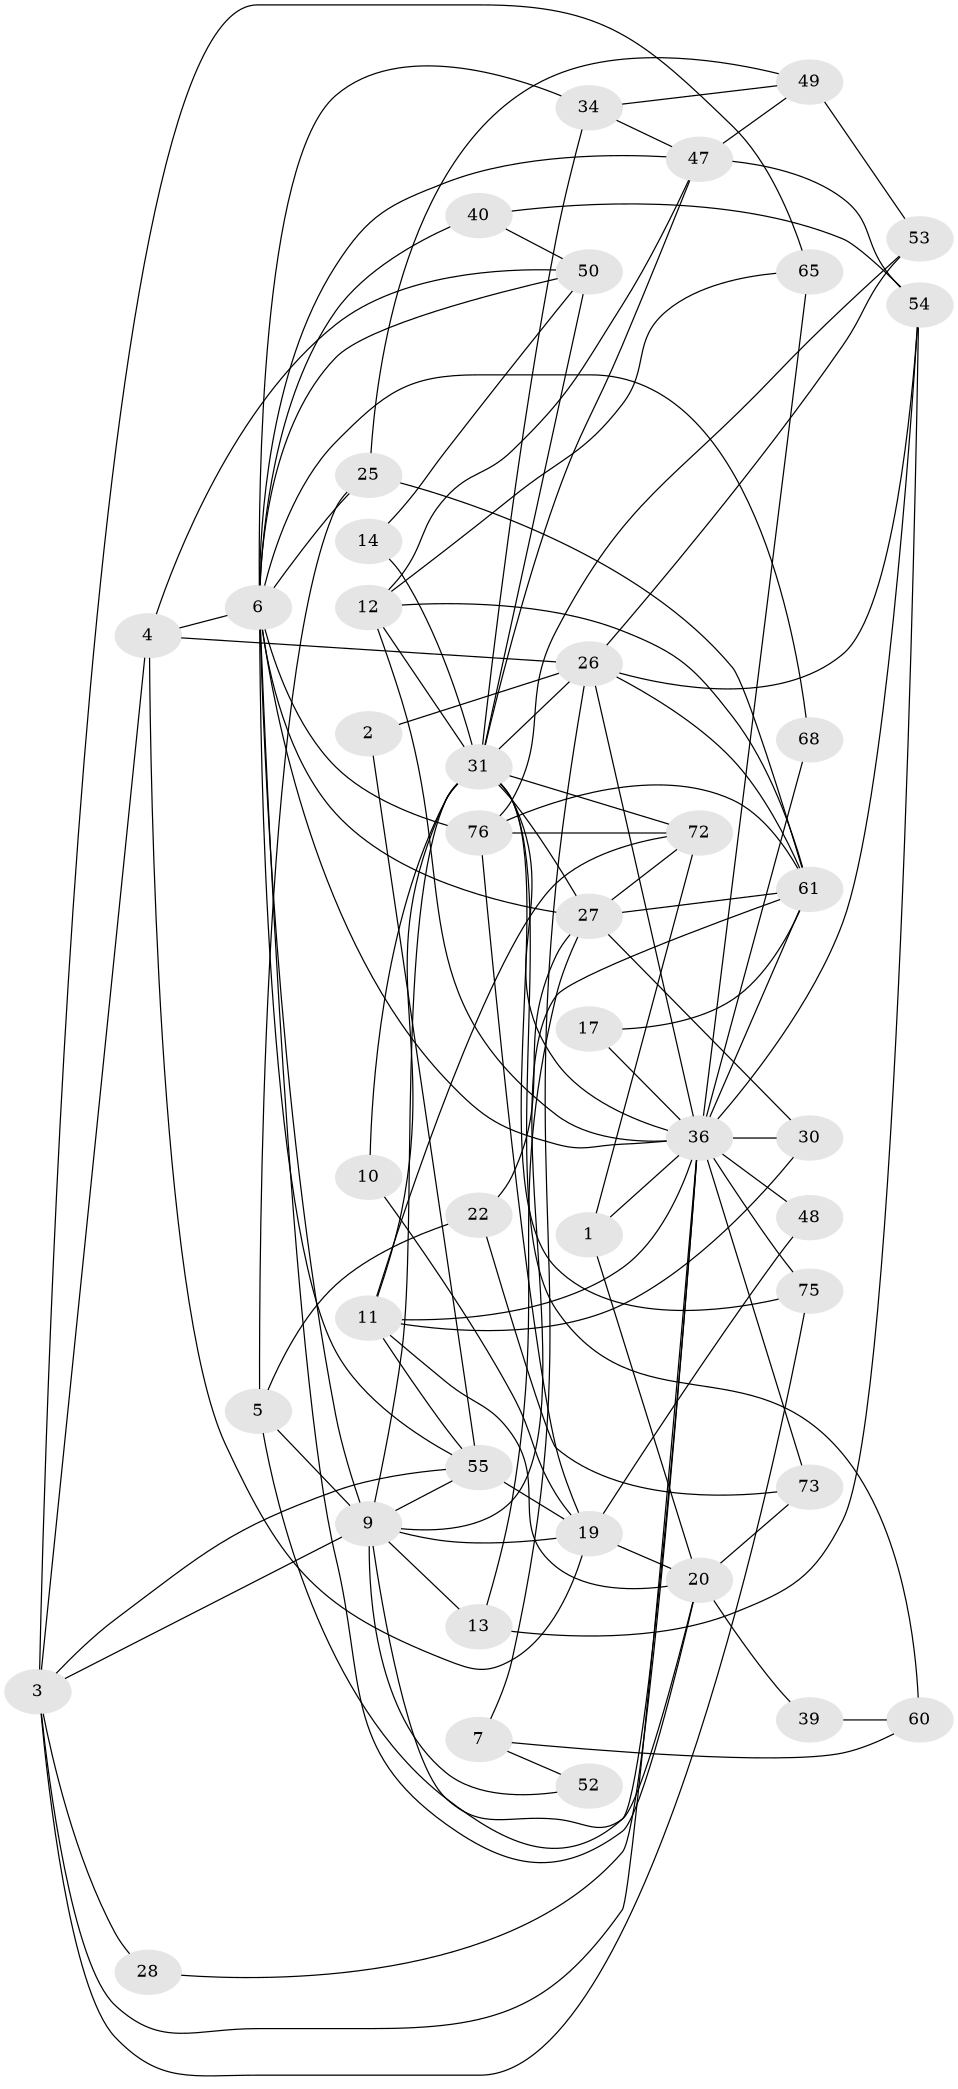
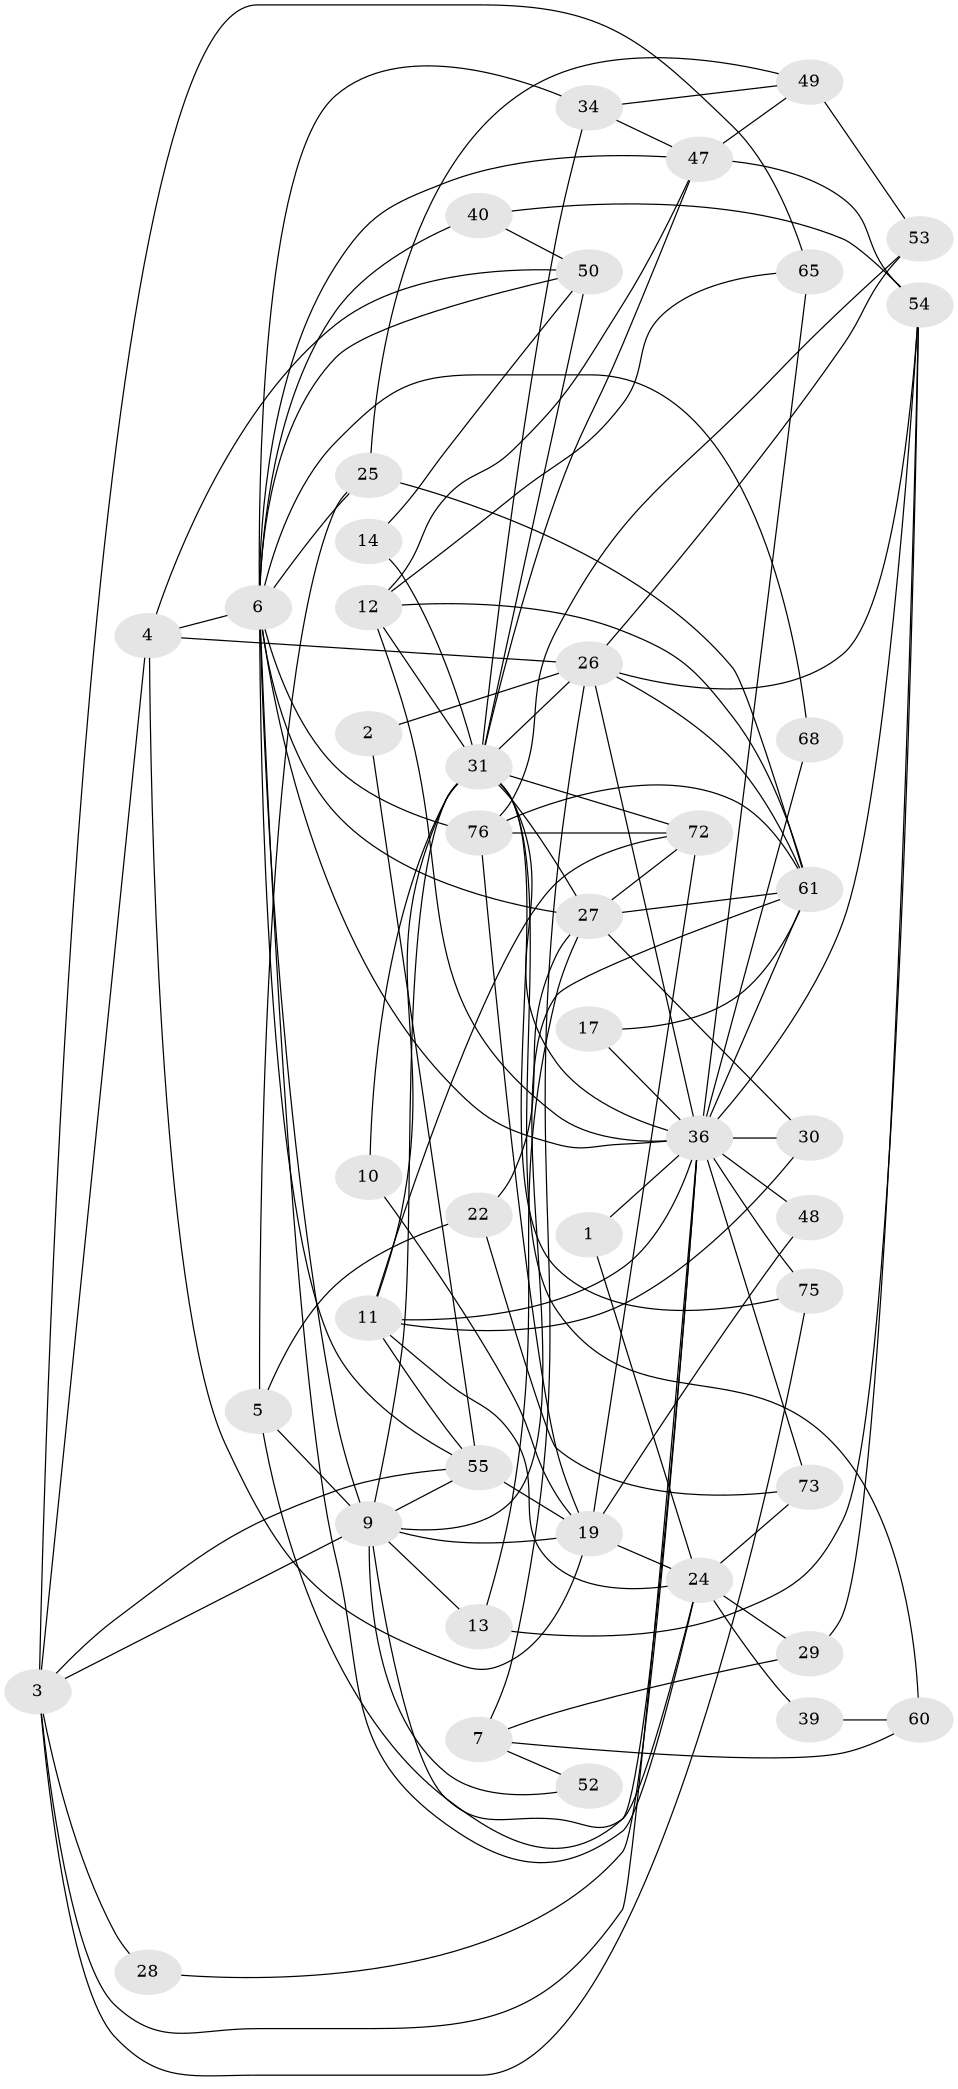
edge "72" -- "1": now "72" -- "19"
node "20": label "20" -> "24"
node "29": added
